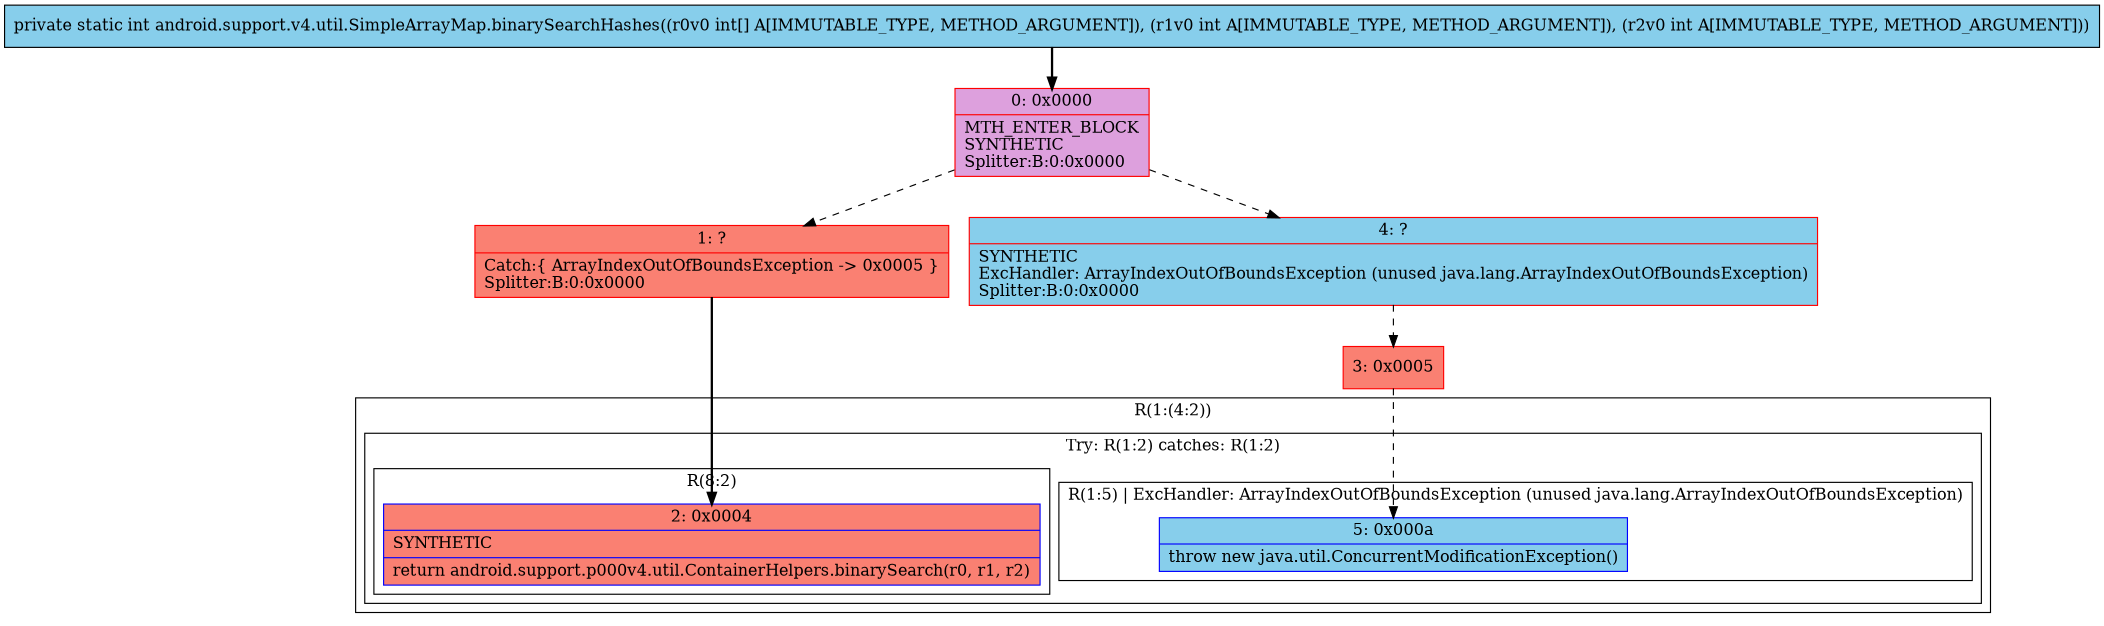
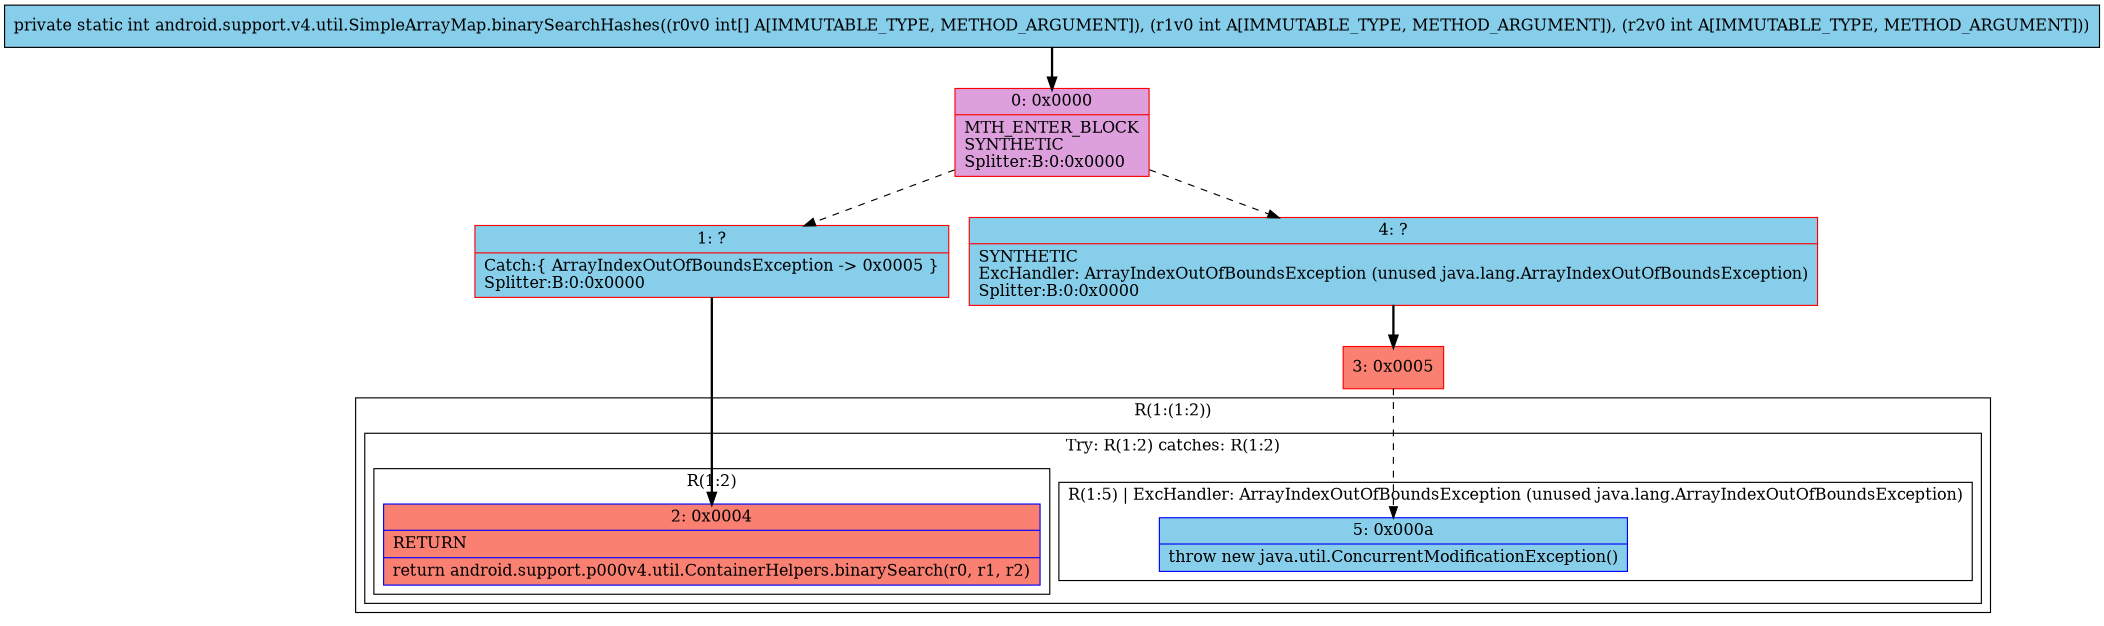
node "1: ?": fillcolor salmon -> skyblue
edge "4: ?" -> "3: 0x0005": style dashed -> bold
cluster "R(1:(4:2))": label "R(1:(4:2))" -> "R(1:(1:2))"
cluster "R(8:2)": label "R(8:2)" -> "R(1:2)"
node "2: 0x0004": text "SYNTHETIC" -> "RETURN"
